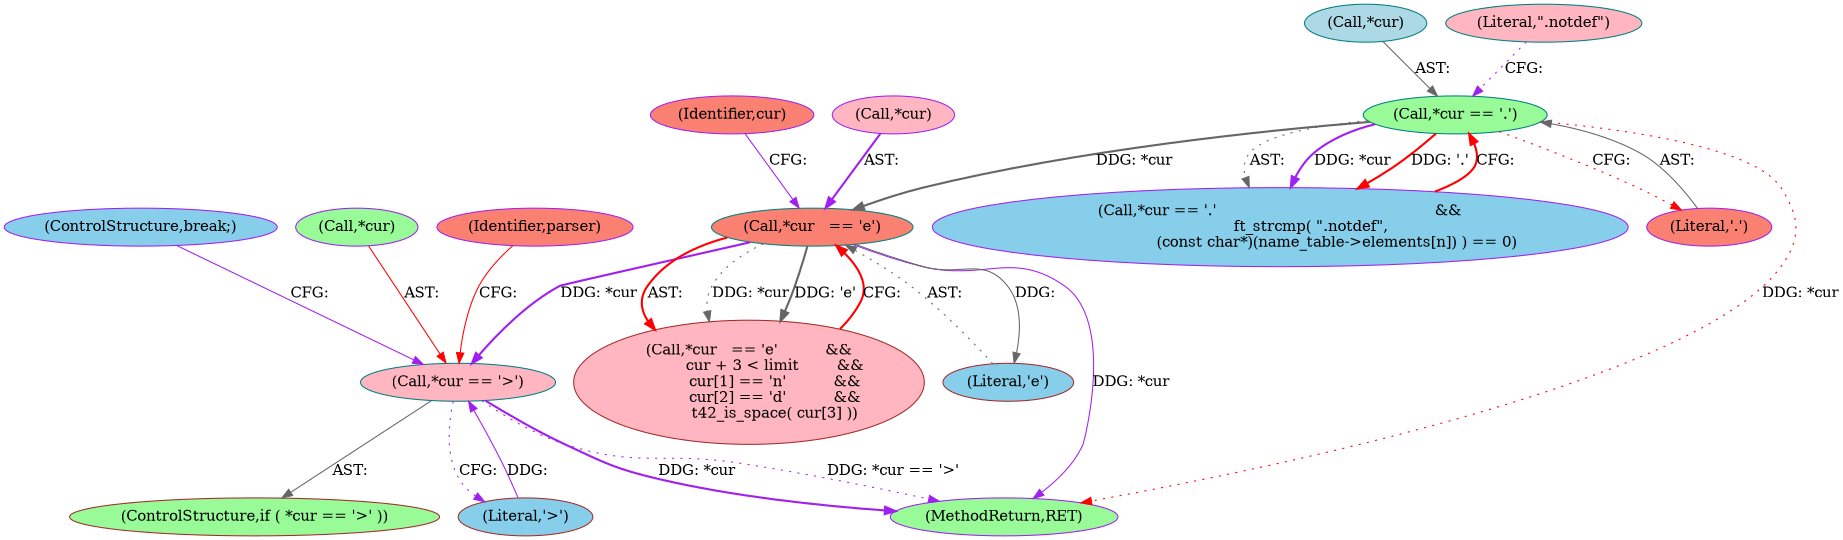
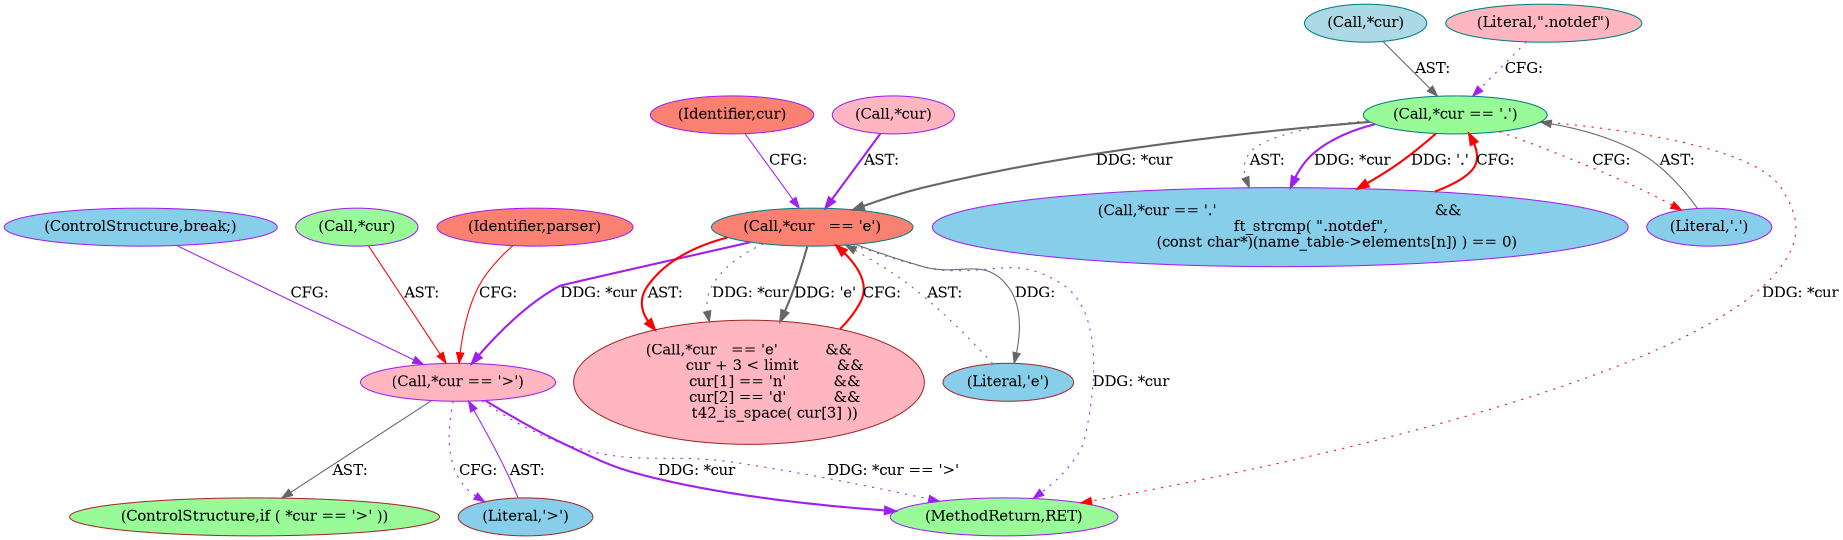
node "(Literal,'.')": fillcolor salmon -> skyblue
edge "(Call,*cur   == 'e')" -> "(MethodReturn,RET)": style solid -> dotted
node "(Call,*cur == '>')": color teal -> purple
edge "(Literal,'>')" -> "(Call,*cur == '>')": label "DDG: " -> "AST: "
